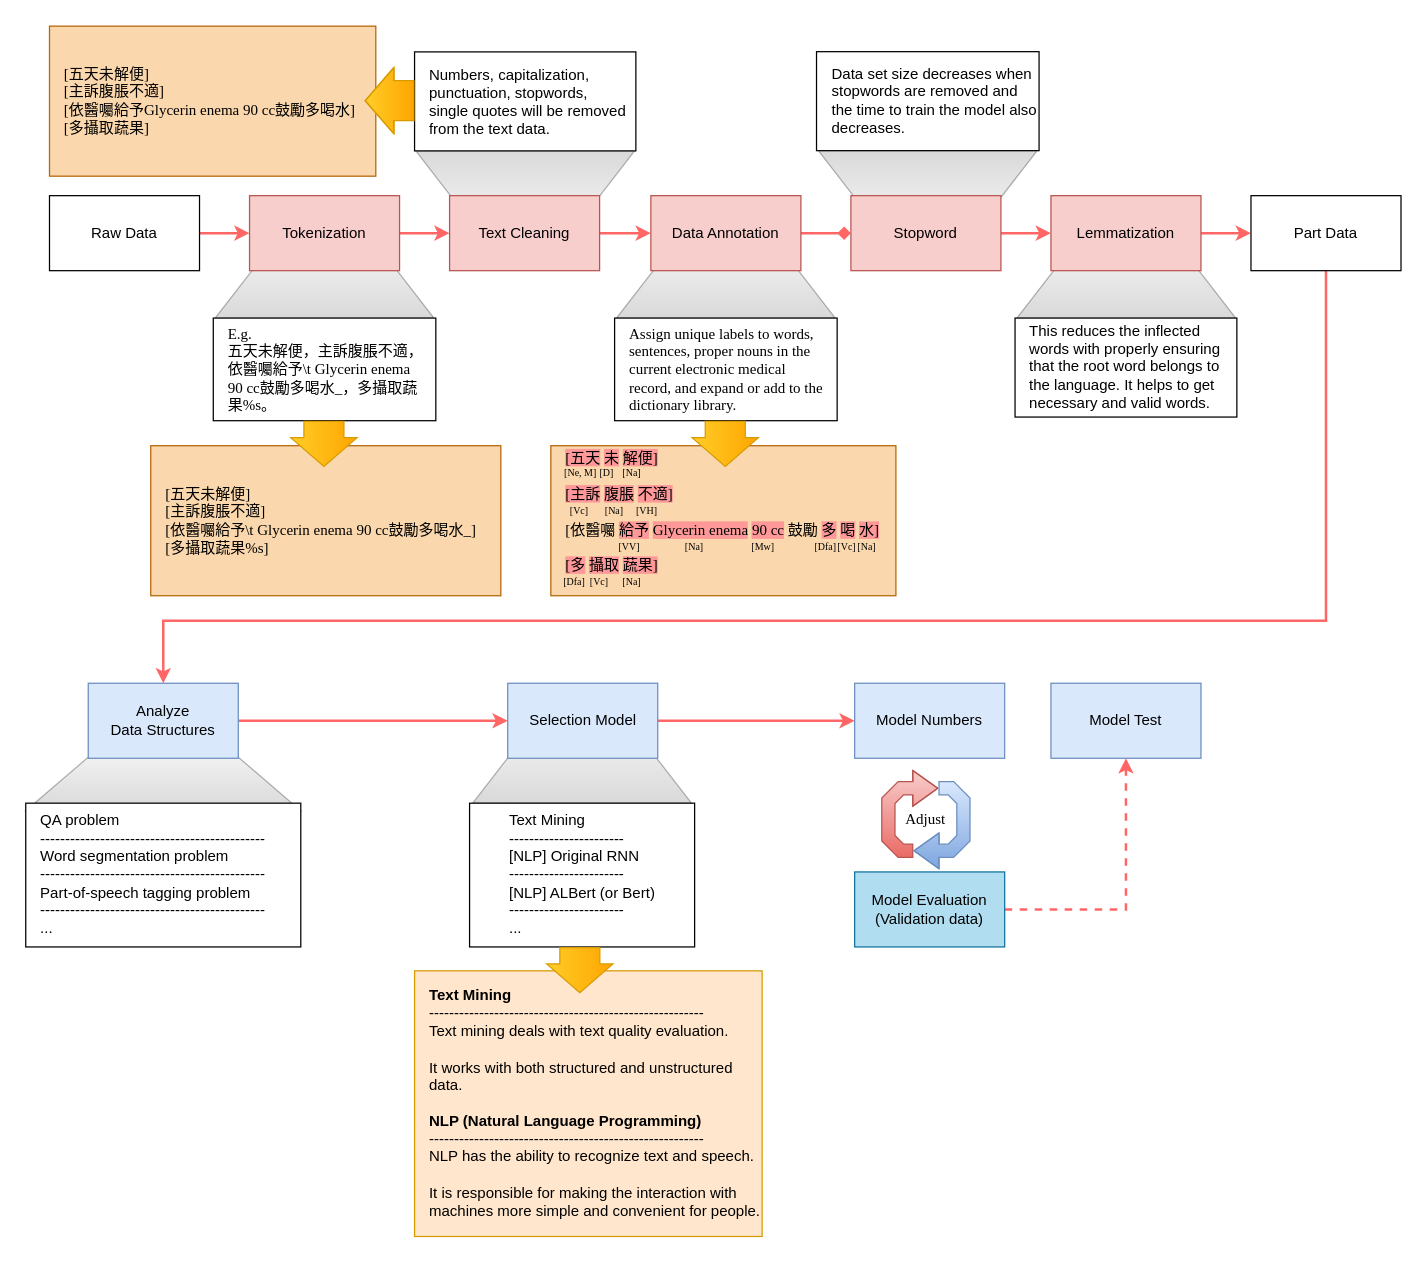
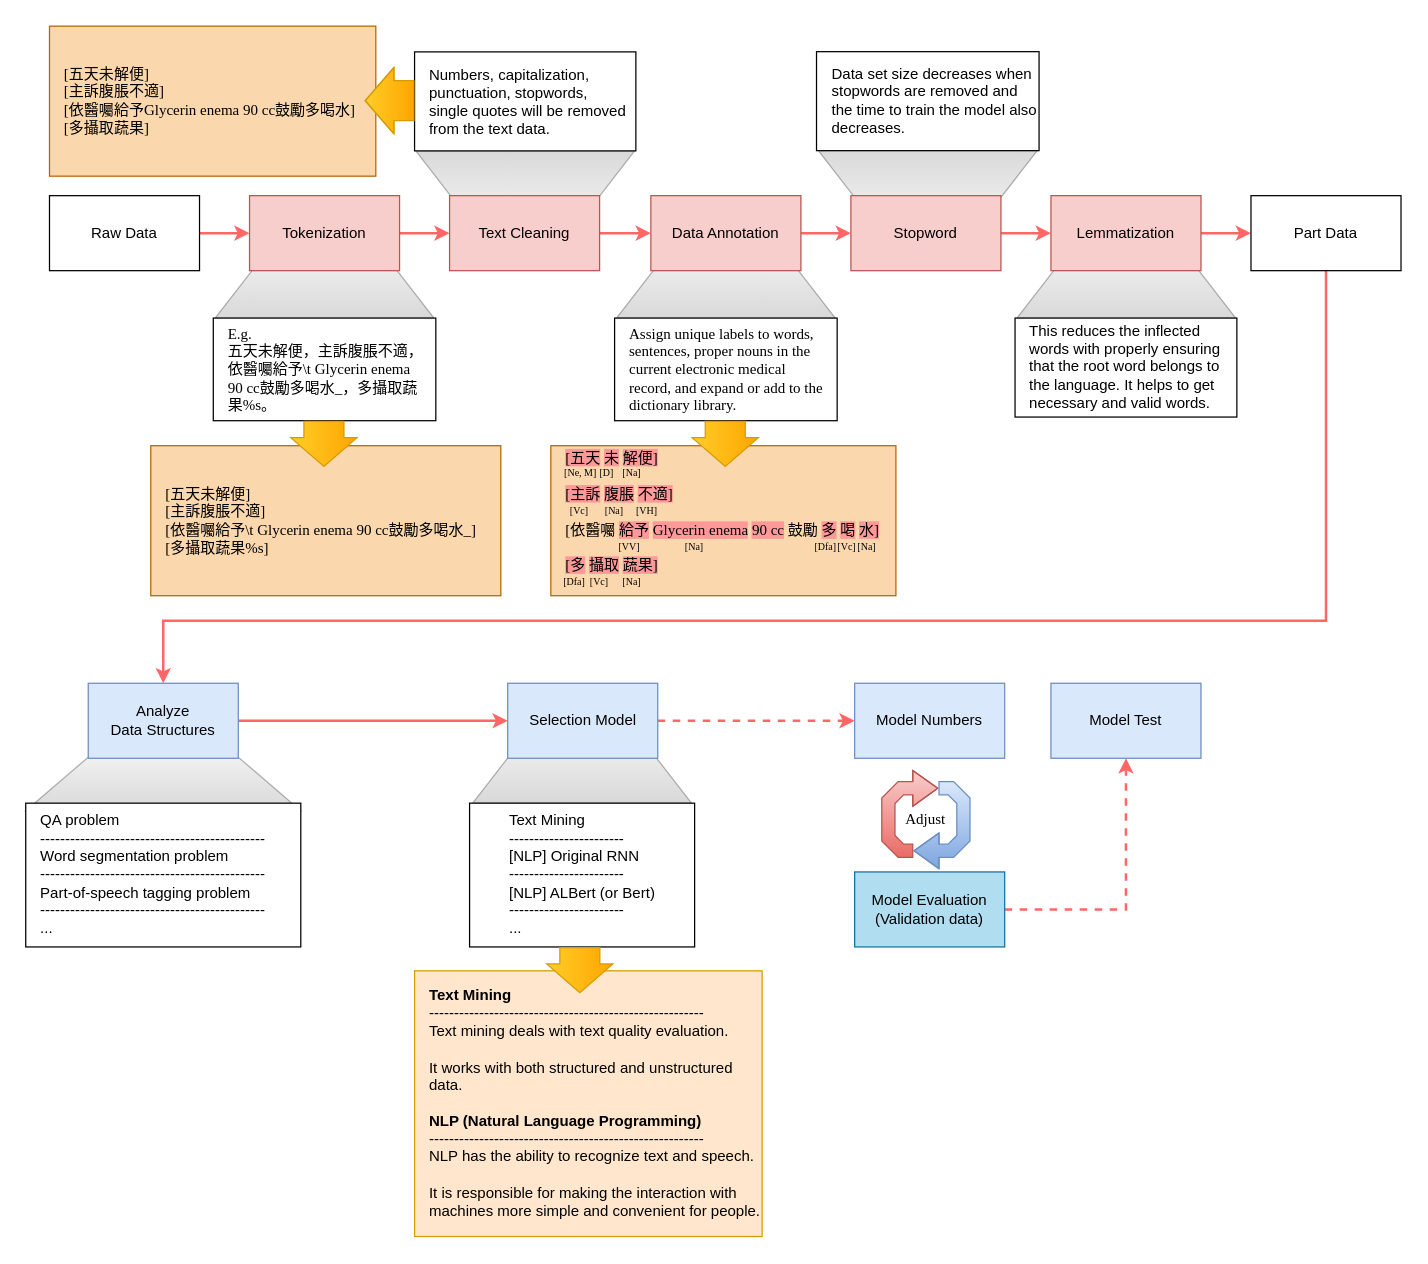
edge "Data Annotation" -> "Stopword": arrowhead diamond -> classic
node "[Mw]": removed
edge "Selection Model" -> "Model Numbers": style solid -> dashed
